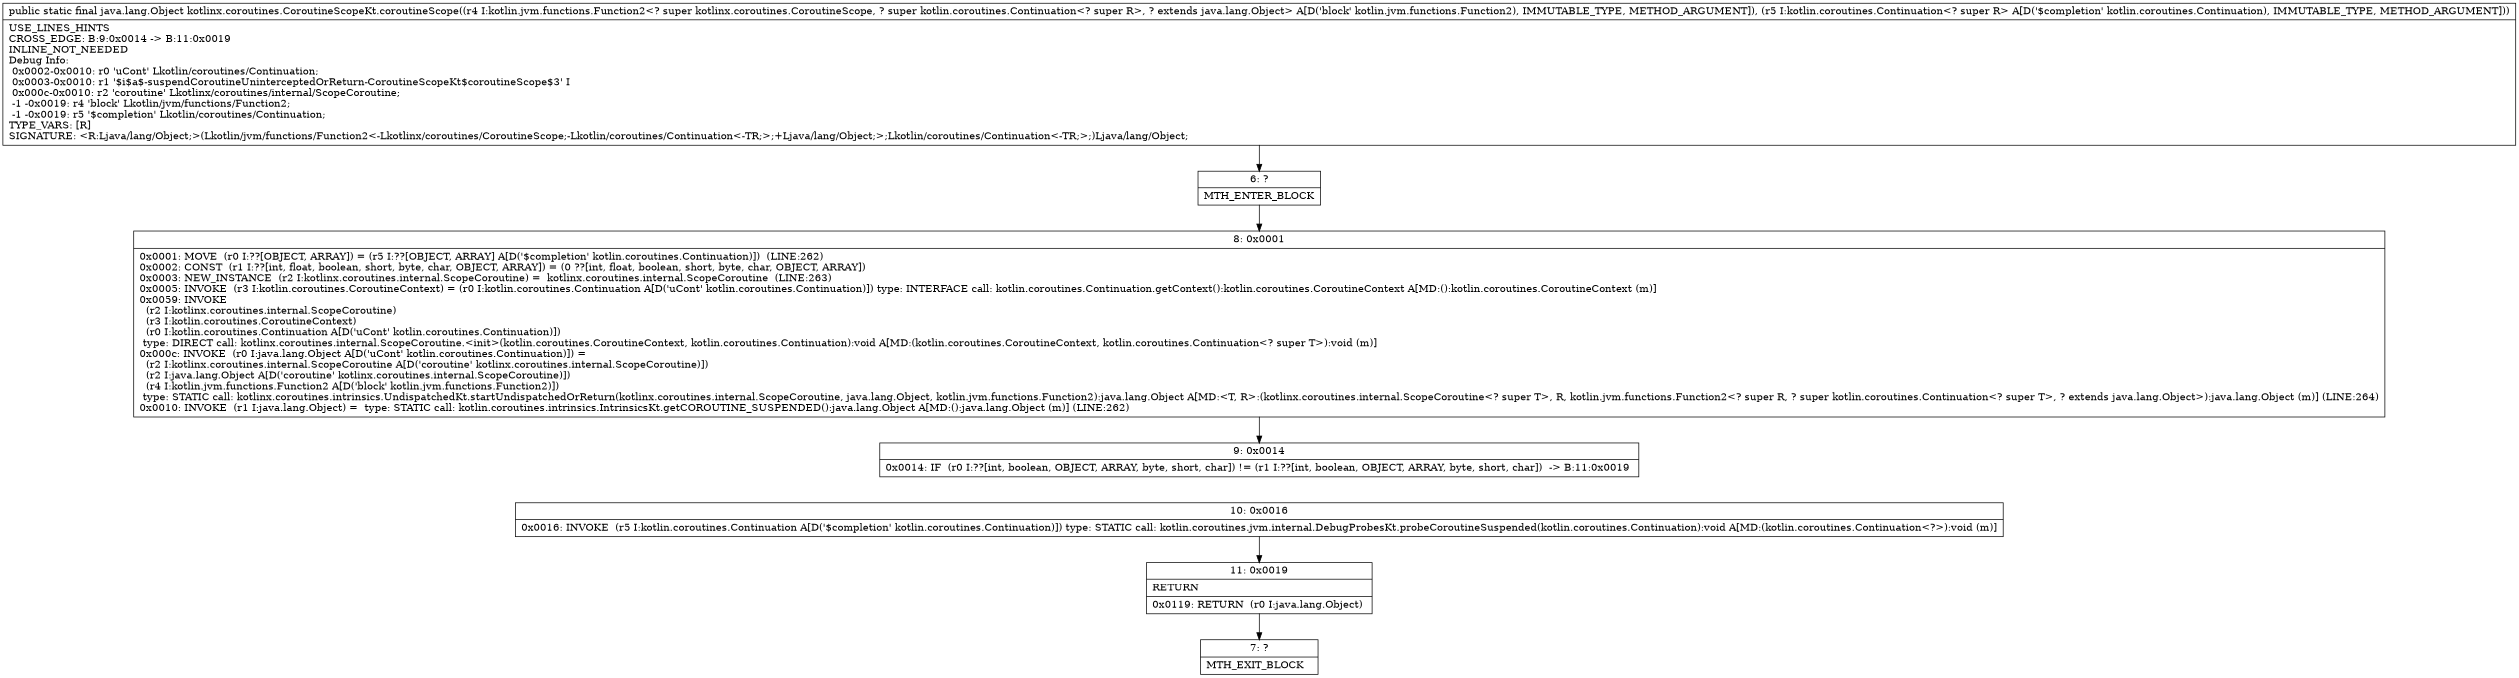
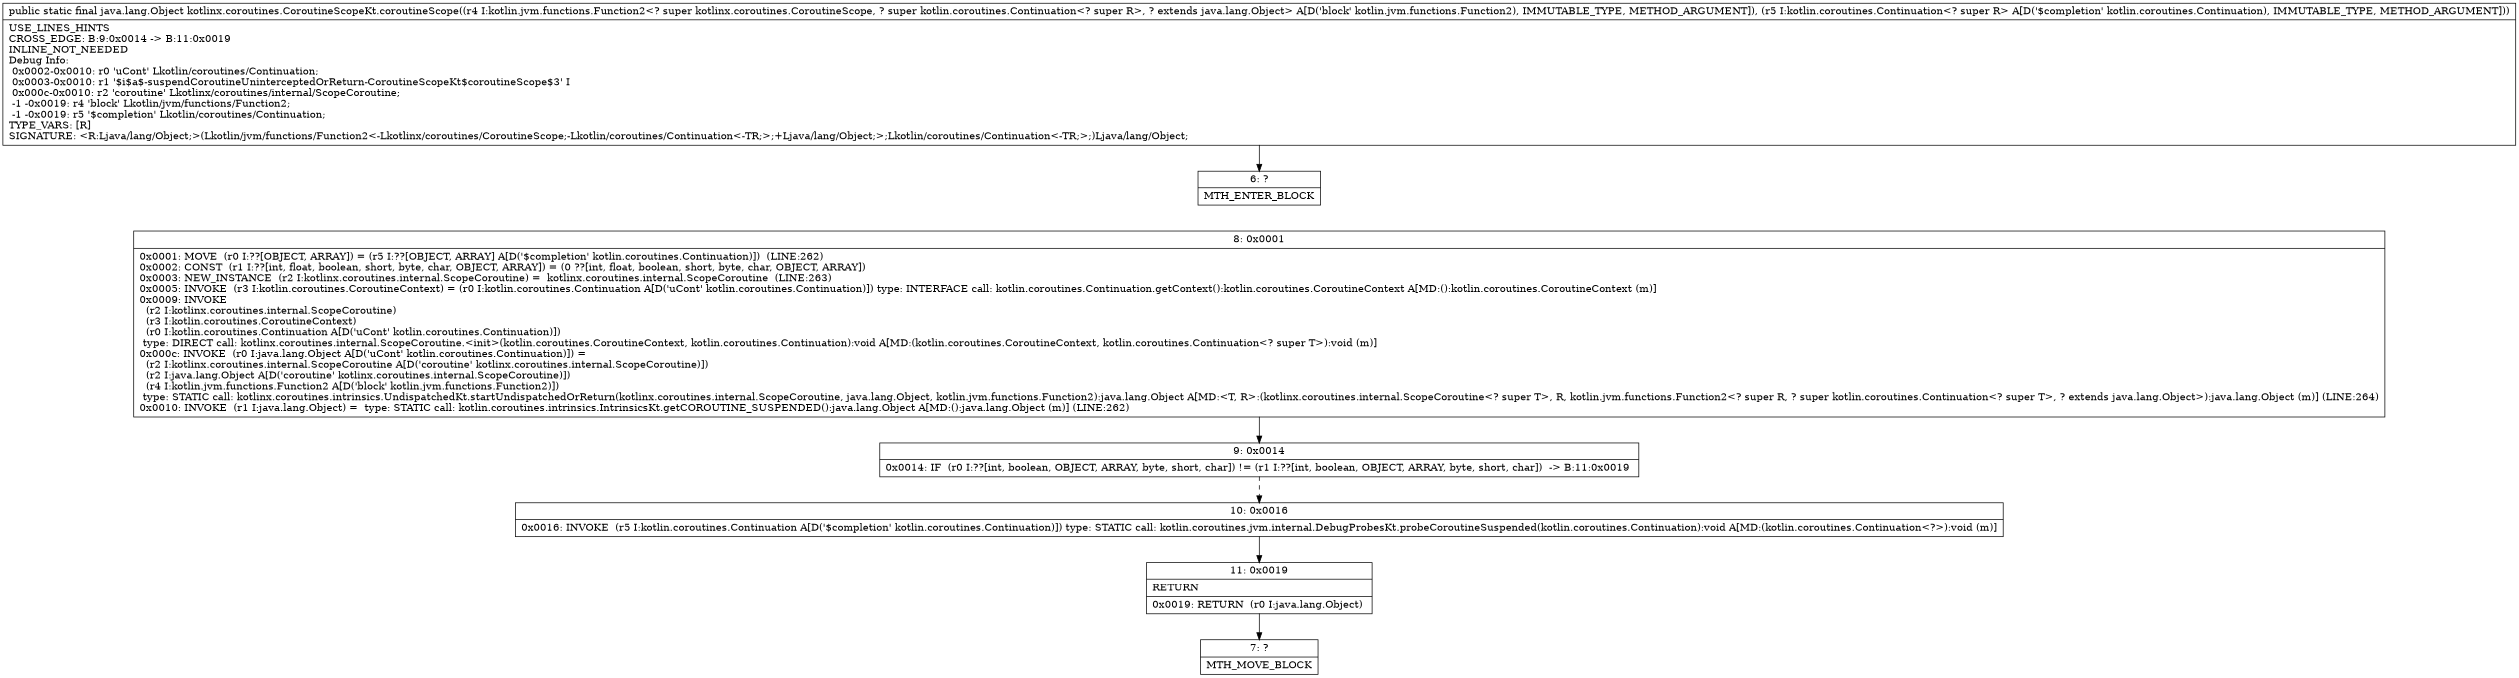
edge "6: ?" -> "8: 0x0001": removed
node "8: 0x0001": text "0x0059: INVOKE" -> "0x0009: INVOKE"
edge "9: 0x0014" -> "10: 0x0016": added
node "11: 0x0019": text "0x0119: RETURN  (r0 I:java.lang.Object)" -> "0x0019: RETURN  (r0 I:java.lang.Object)"
node "7: ?": text "MTH_EXIT_BLOCK" -> "MTH_MOVE_BLOCK"
